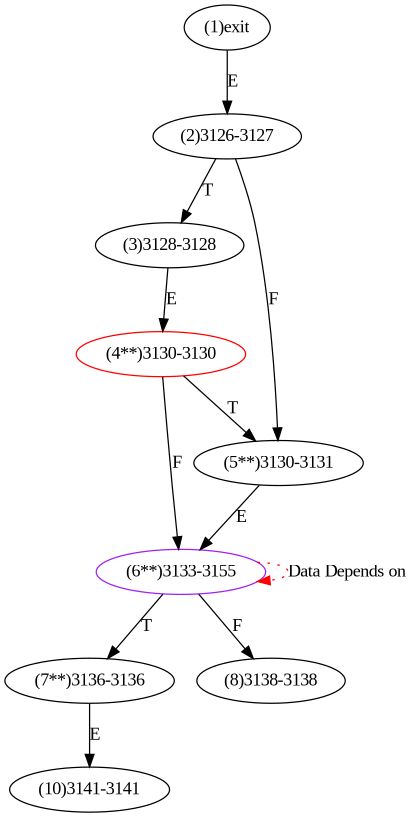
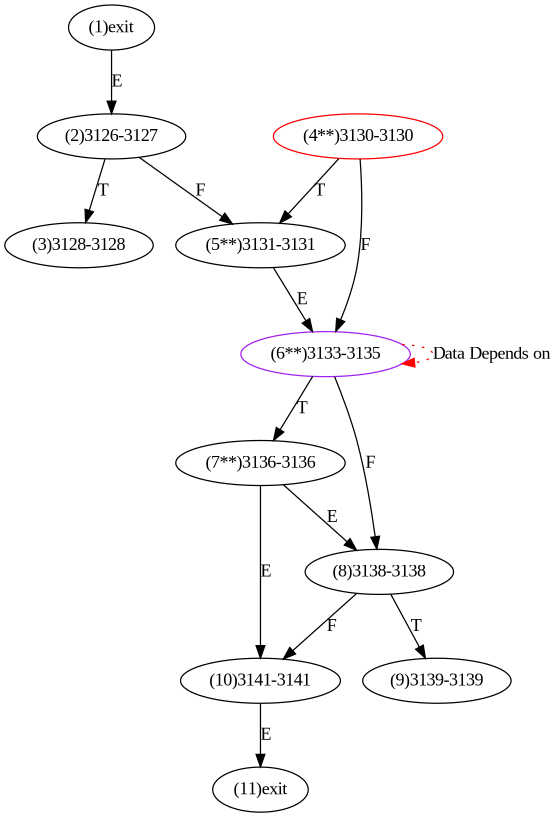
edge "(3)3128-3128" -> "(4**)3130-3130": removed, label "E"
node "(5**)3130-3131": label "(5**)3130-3131" -> "(5**)3131-3131"
edge "(7**)3136-3136" -> "(8)3138-3138": added, label "E"
node "(6**)3133-3155": label "(6**)3133-3155" -> "(6**)3133-3135"
edge "(8)3138-3138" -> "(10)3141-3141": added, label "F"
node "(9)3139-3139": added
node "(11)exit": added
